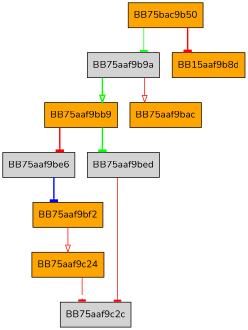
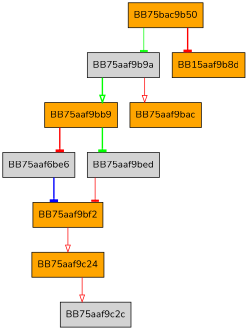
node "BB75aaf9be6": label "BB75aaf9be6" -> "BB75aaf6be6"
edge "BB75aaf9bed" -> "BB75aaf9c2c": now "BB75aaf9bed" -> "BB75aaf9bf2"
edge "BB75aaf9c24" -> "BB75aaf9c2c": arrowhead tee -> onormal
